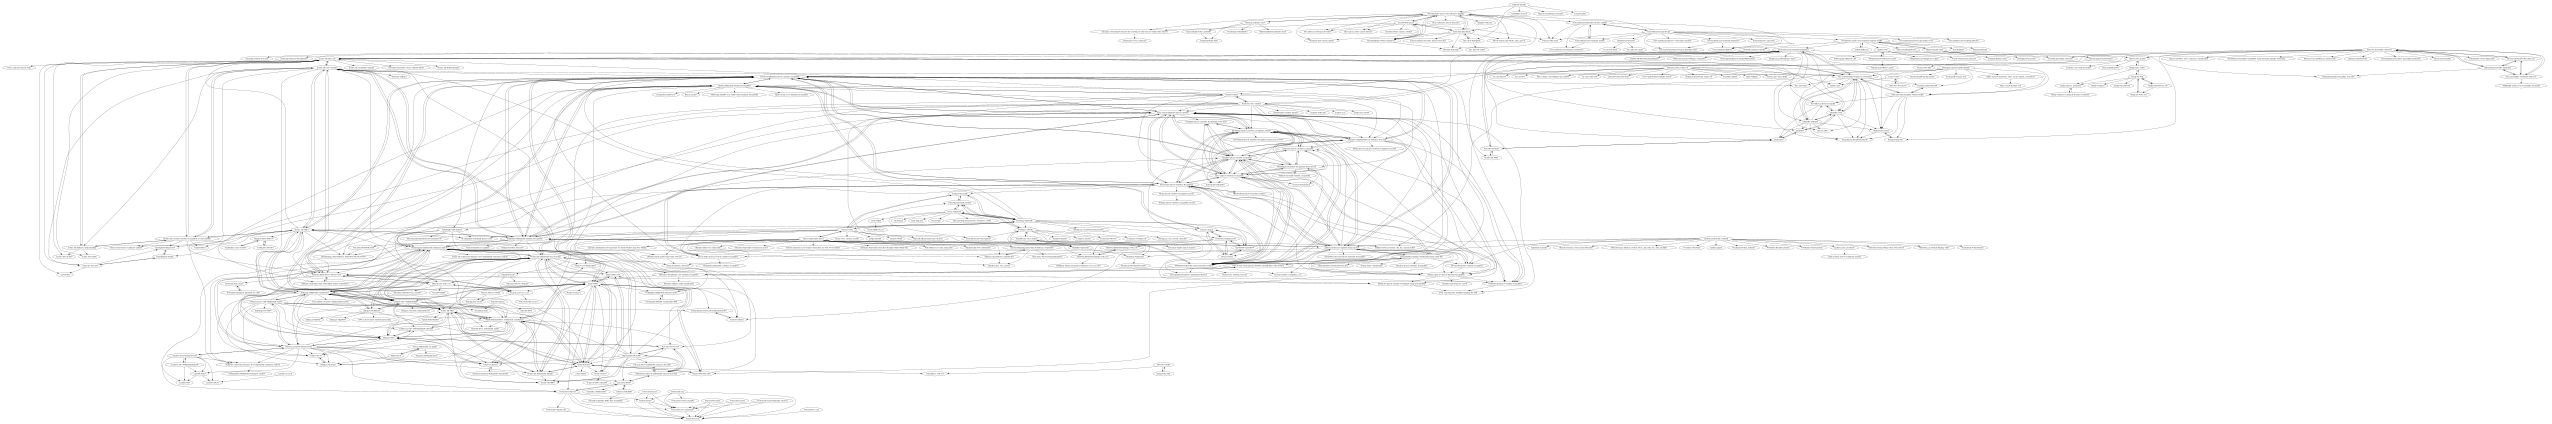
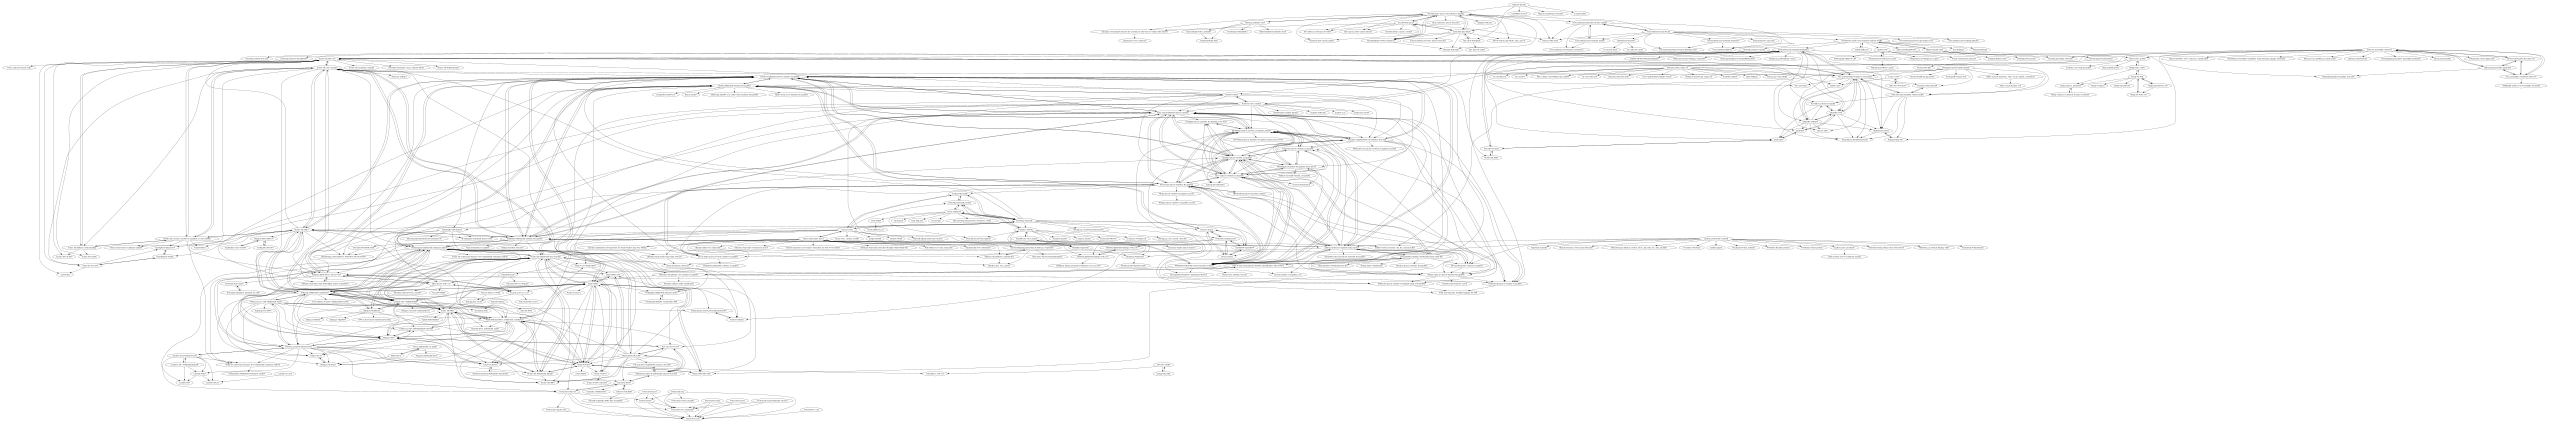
node "conversationai/perspective-viewership-extension": removed
edge "david-yoon/multimodal-speech-emotion" -> "david-yoon/attentive-modality-hopping-for-SER": now "RayanWang/Speech_emotion_recognition_BLSTM" -> "david-yoon/attentive-modality-hopping-for-SER"
edge "tzirakis/Multimodal-Emotion-Recognition" -> "shamanez/BERT-like-is-All-You-Need": reversed
